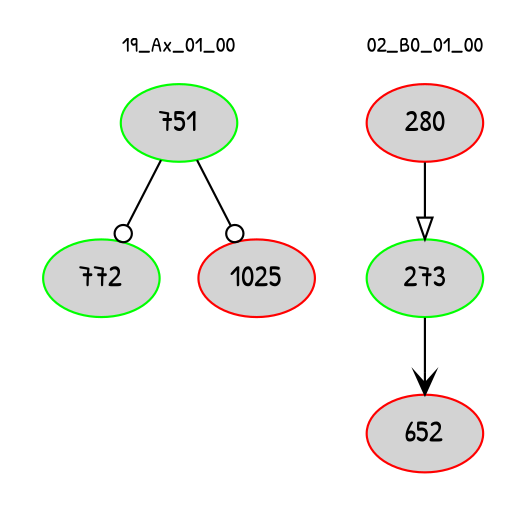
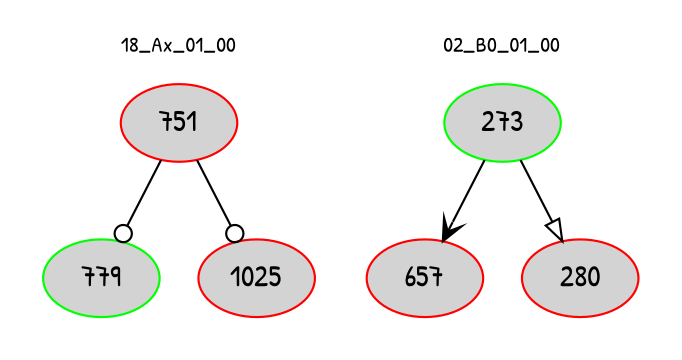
cluster "19_Ax_01_00": label "19_Ax_01_00" -> "18_Ax_01_00"
node "751": color green -> red
edge "280" -> "273": reversed
node "772": label "772" -> "779"
node "652": label "652" -> "657"
